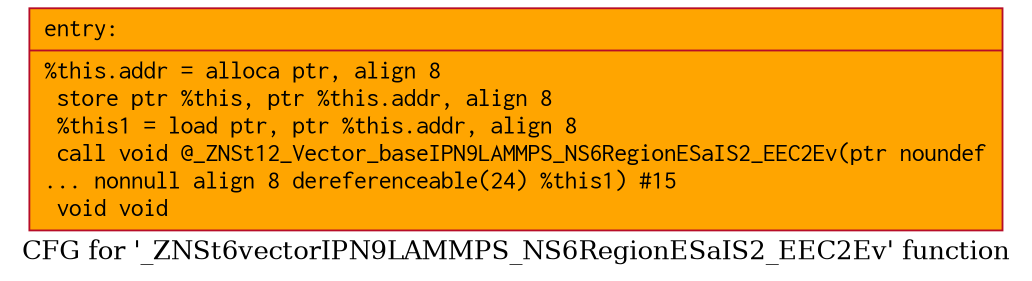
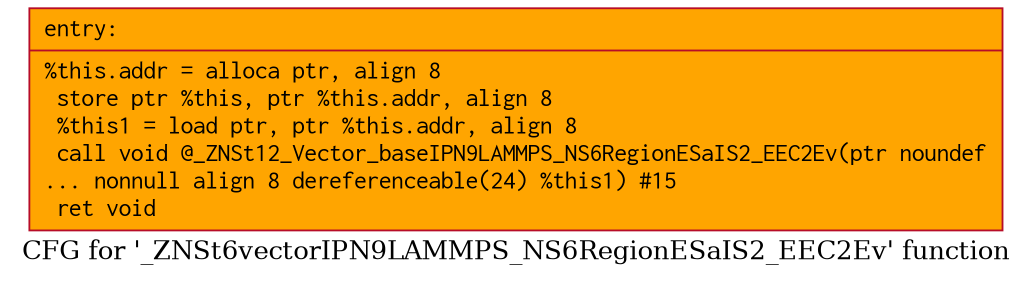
node "entry:": text "void void" -> "ret void"
